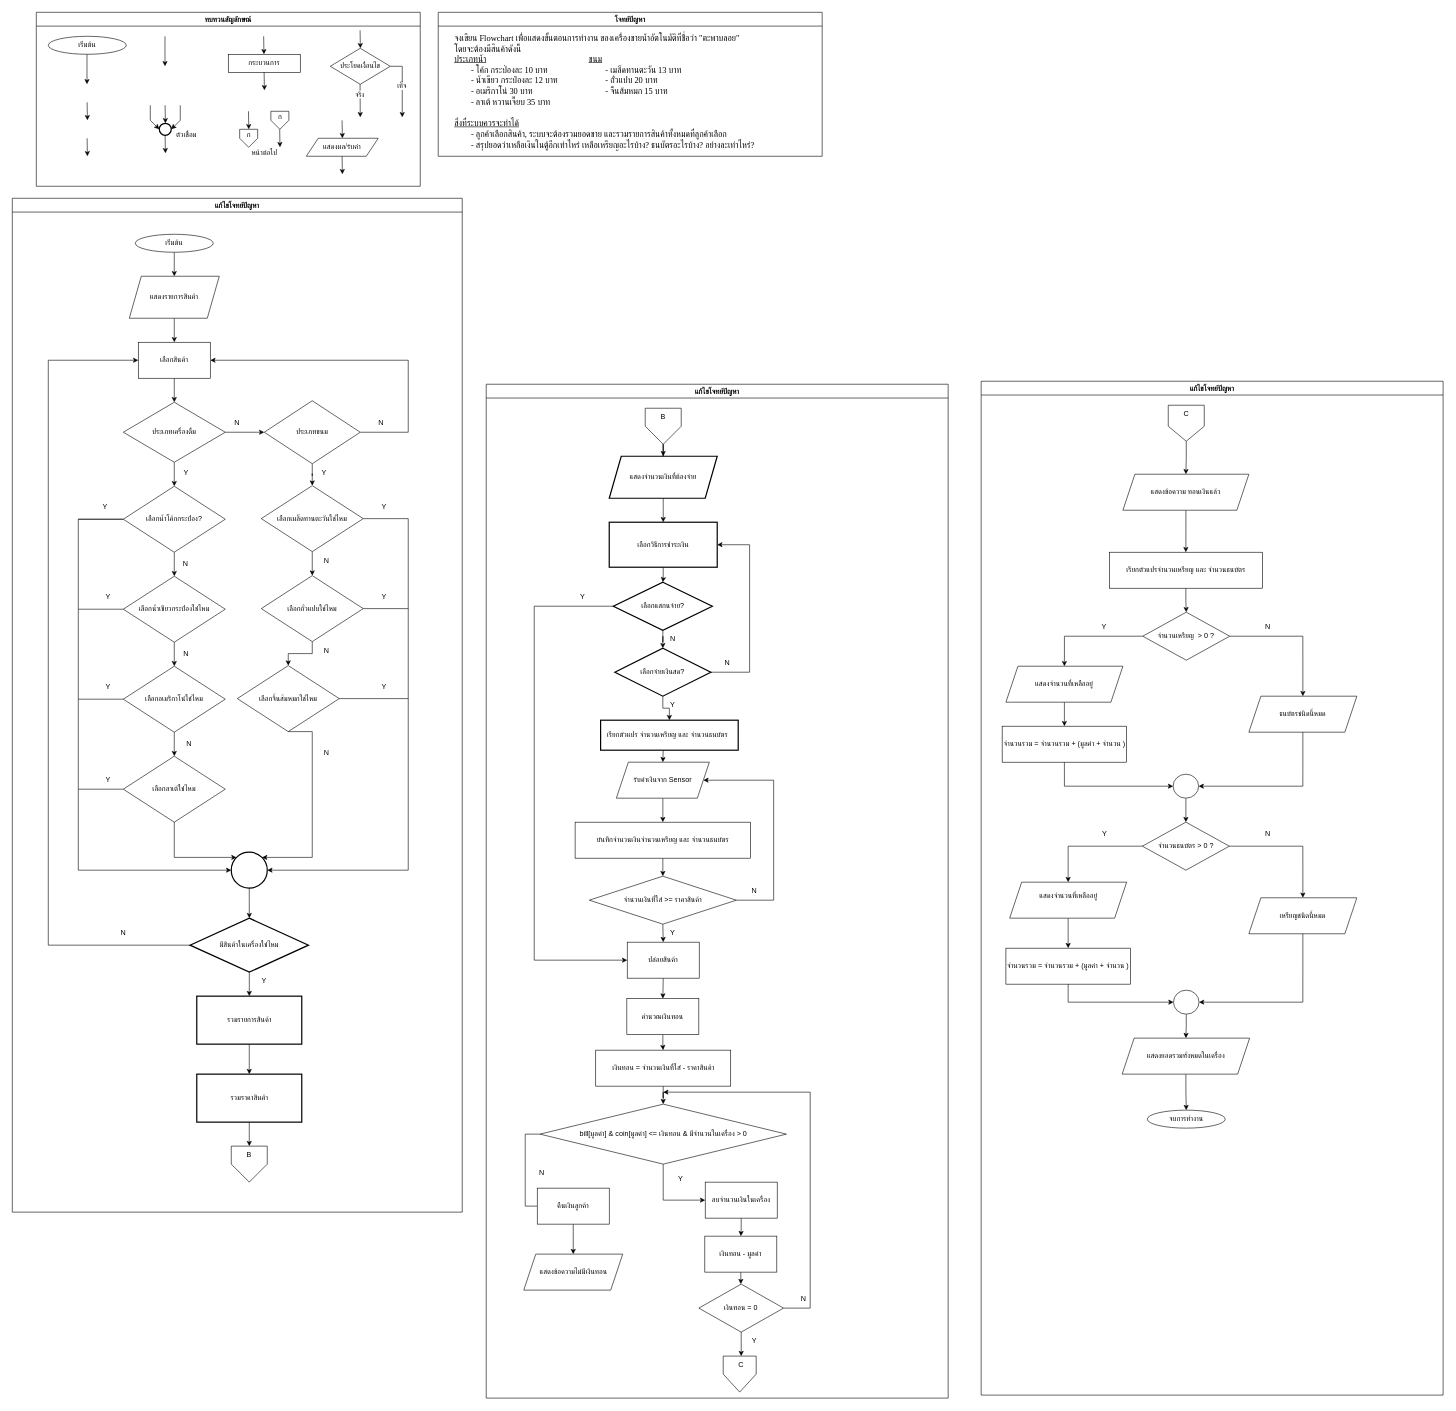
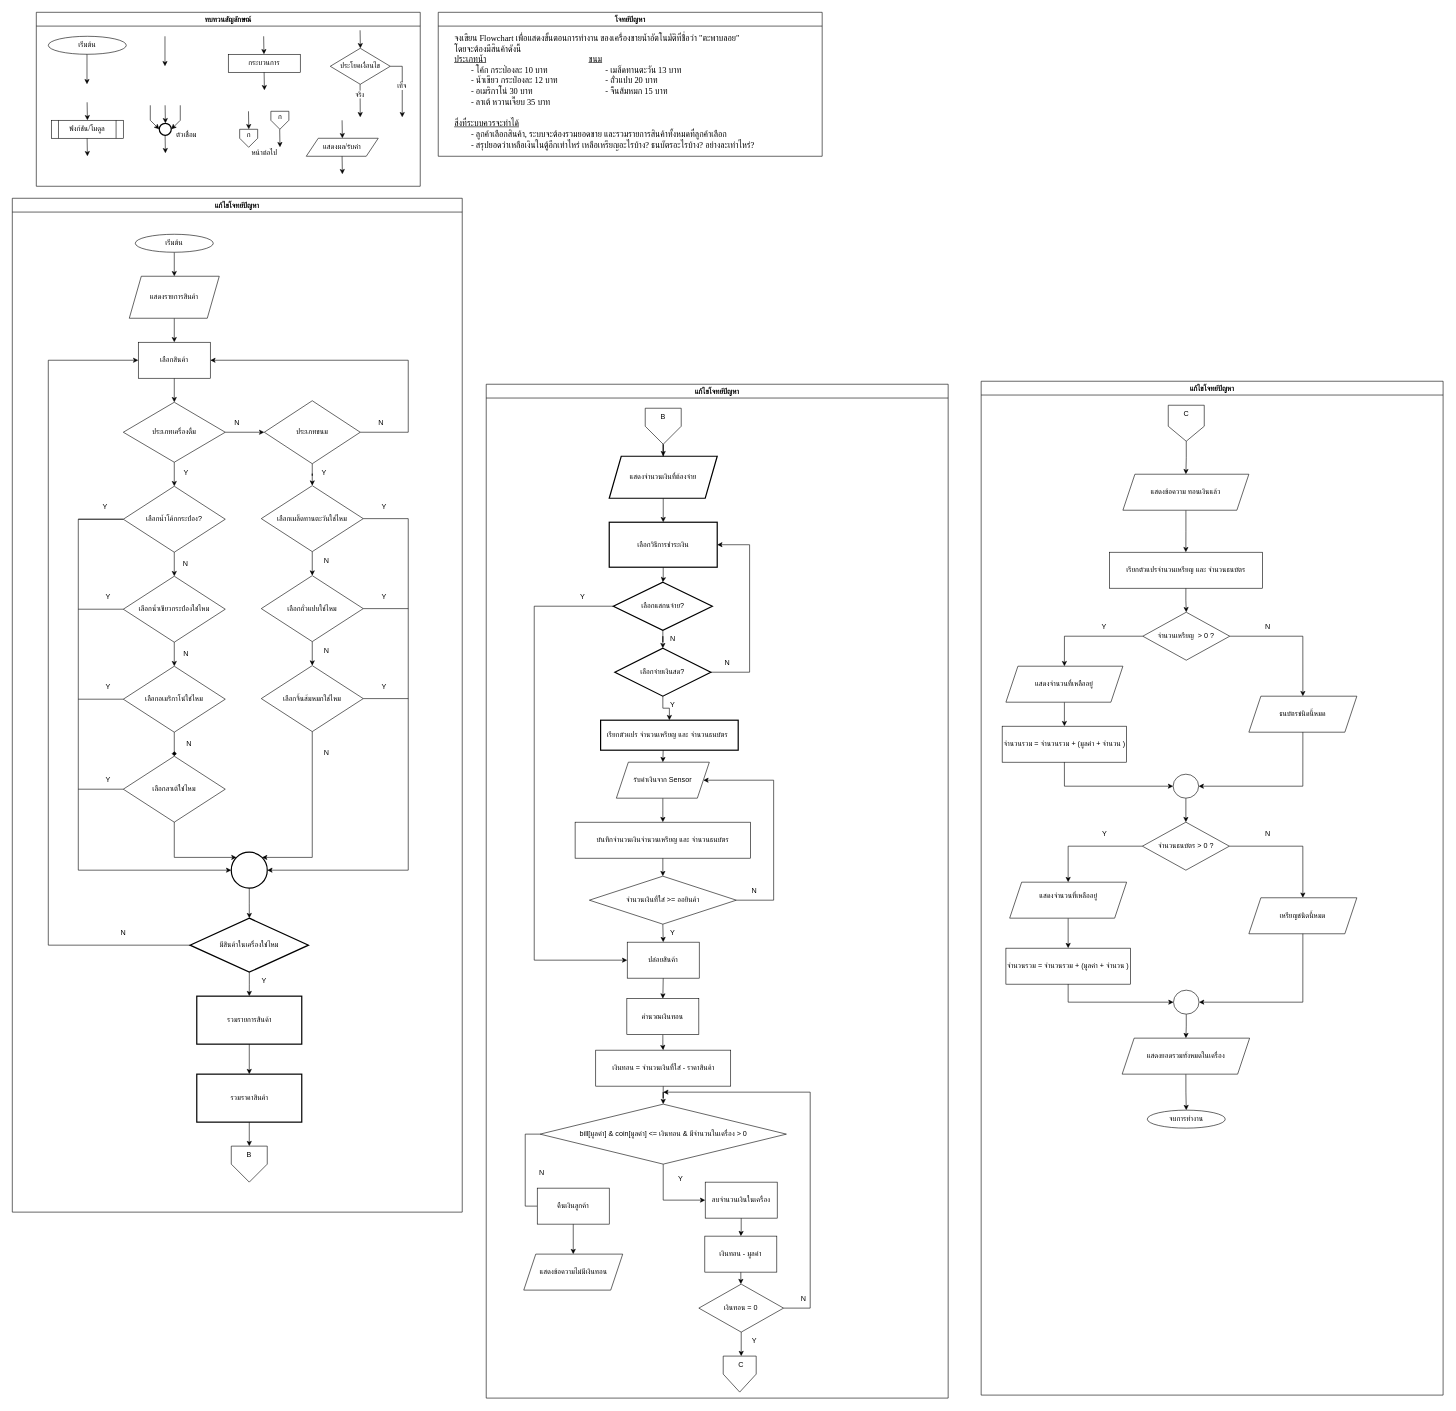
node "ฟังก์ชัน/โมดูล": added
node "เลือกจิ้นส้มหมกใช่ไหม": moved (288, 699) -> (312, 699)
edge "เลือกอเมริกาโน่ใช่ไหม" -> "เลือกลาเต้ใช่ไหม": arrowhead classic -> diamond
node "จำนวนเงินที่ใส่ >= ราคาสินค้า": label "จำนวนเงินที่ใส่ >= ราคาสินค้า" -> "จำนวนเงินที่ใส่ >= ออยินค้า"
